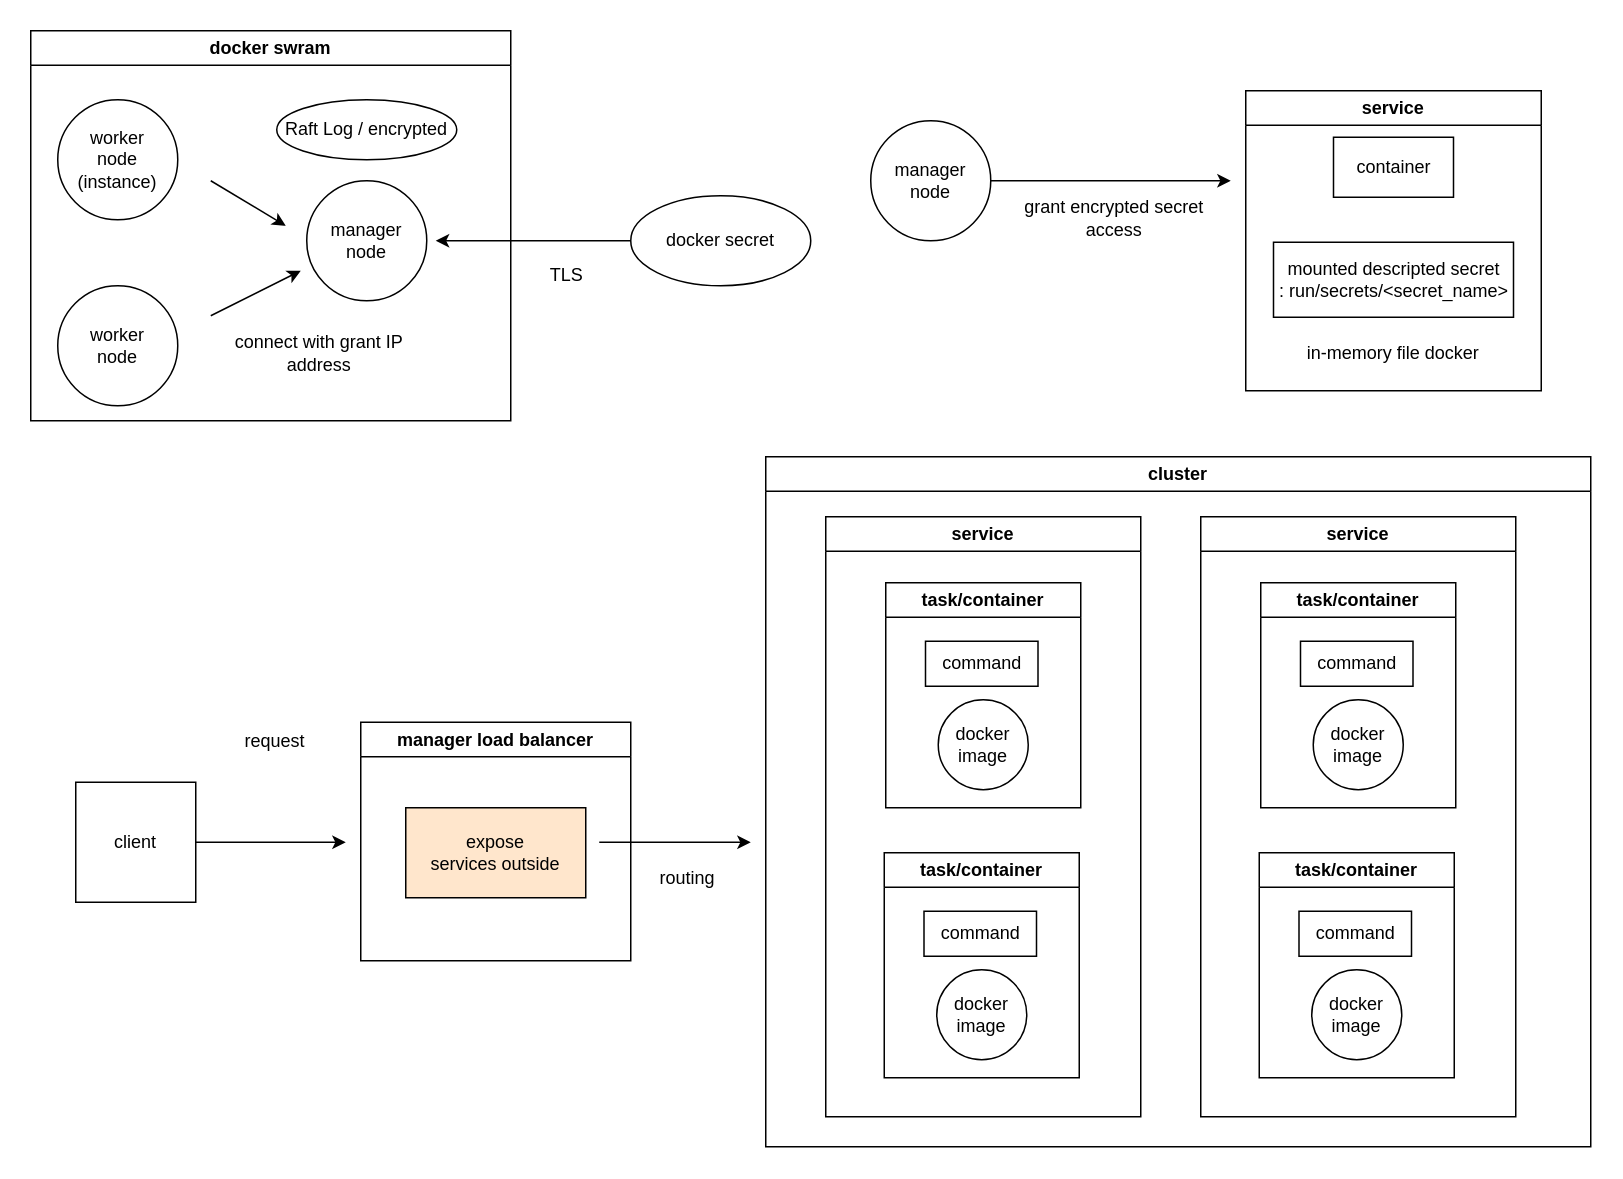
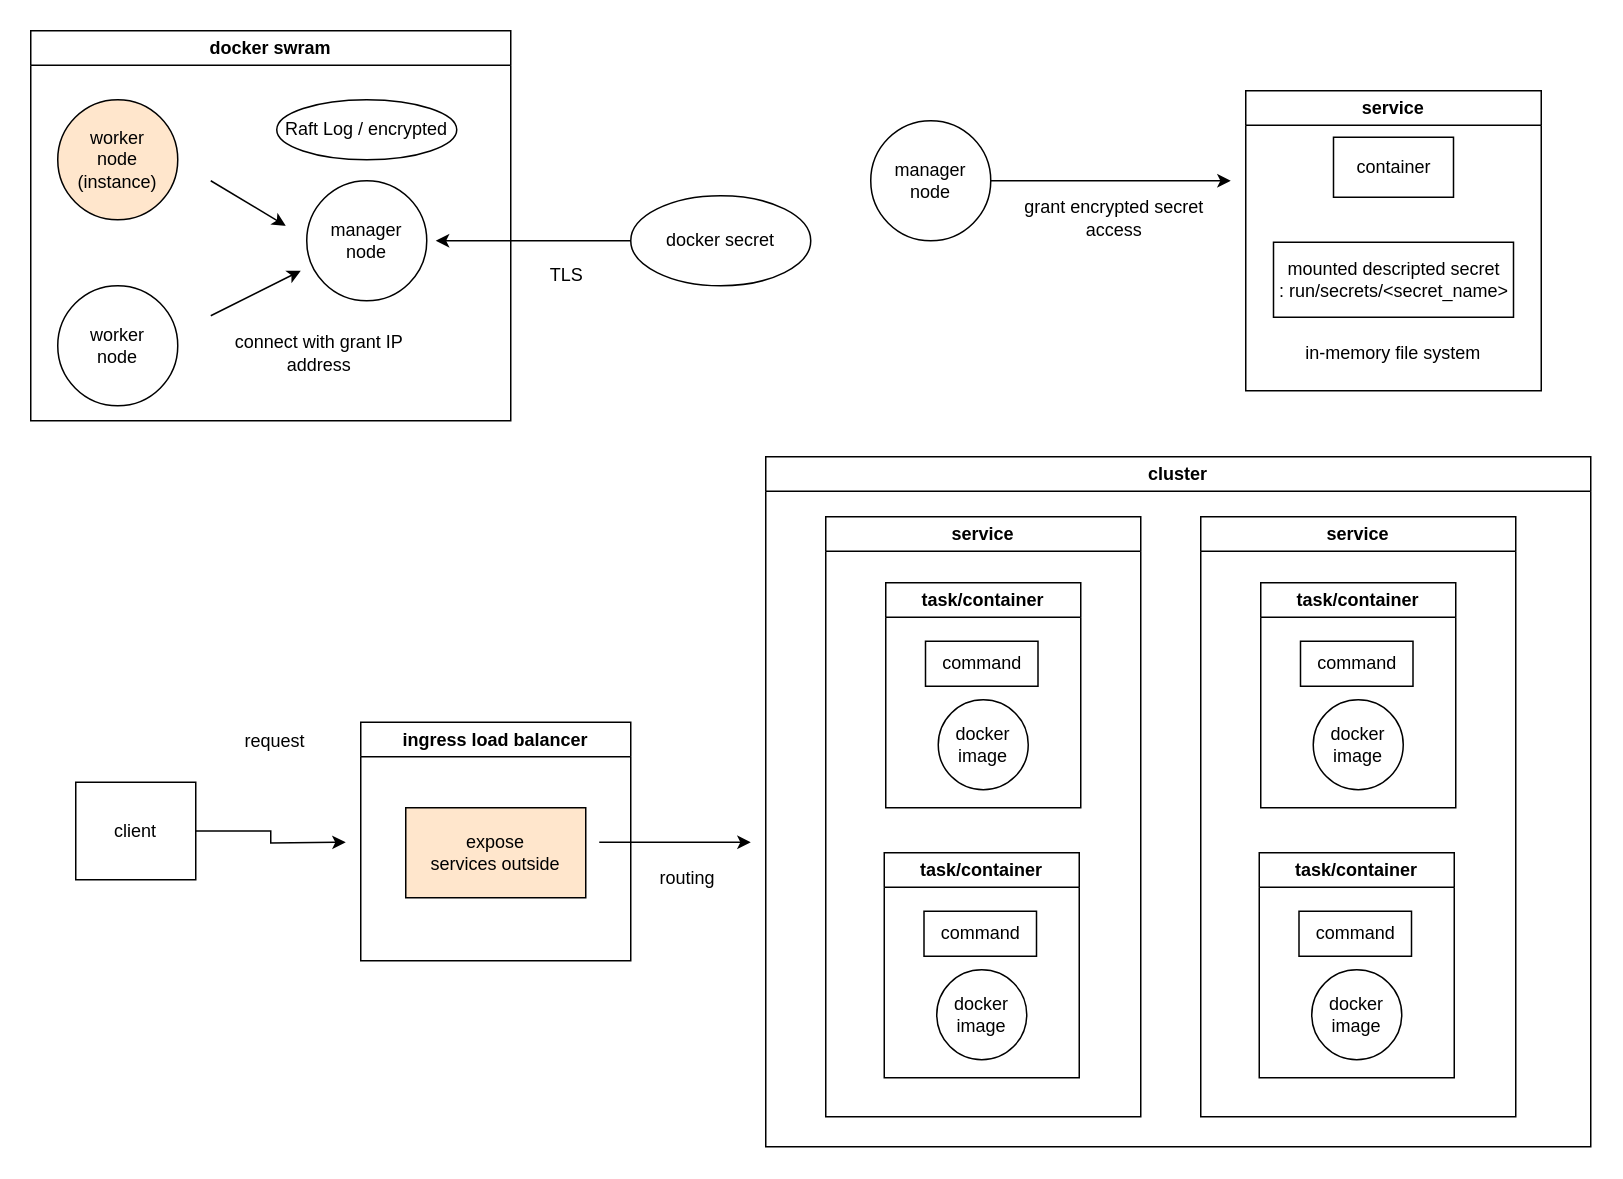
node "worker node (instance)": fillcolor #ffffff -> #ffe6cc
node "in-memory file docker": label "in-memory file docker" -> "in-memory file system"
node "manager load balancer": label "manager load balancer" -> "ingress load balancer"
node "client": size 120x120 -> 120x98
